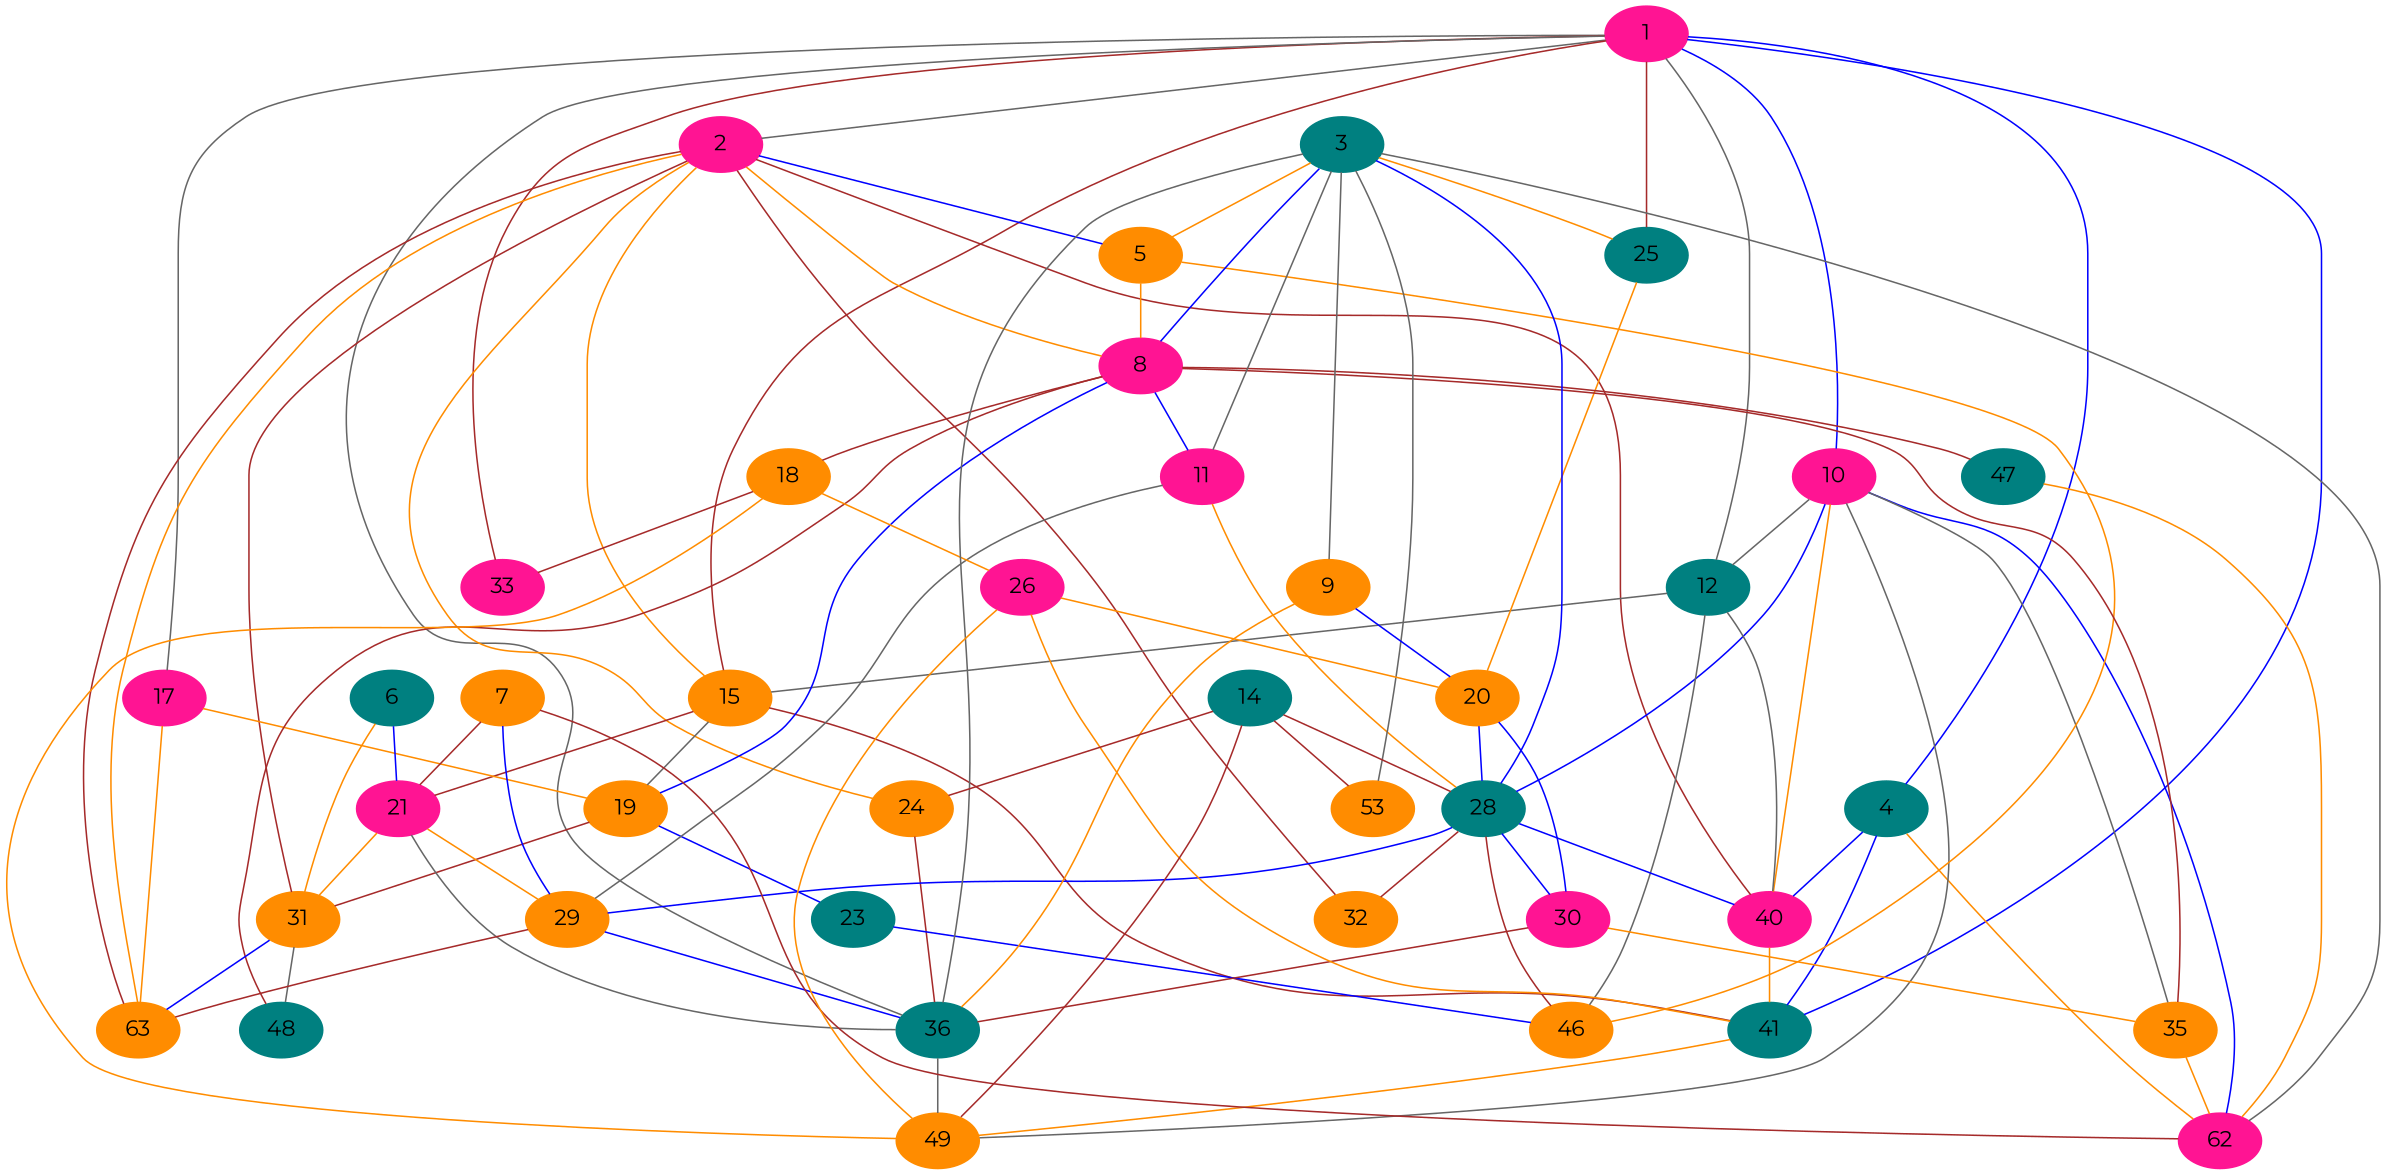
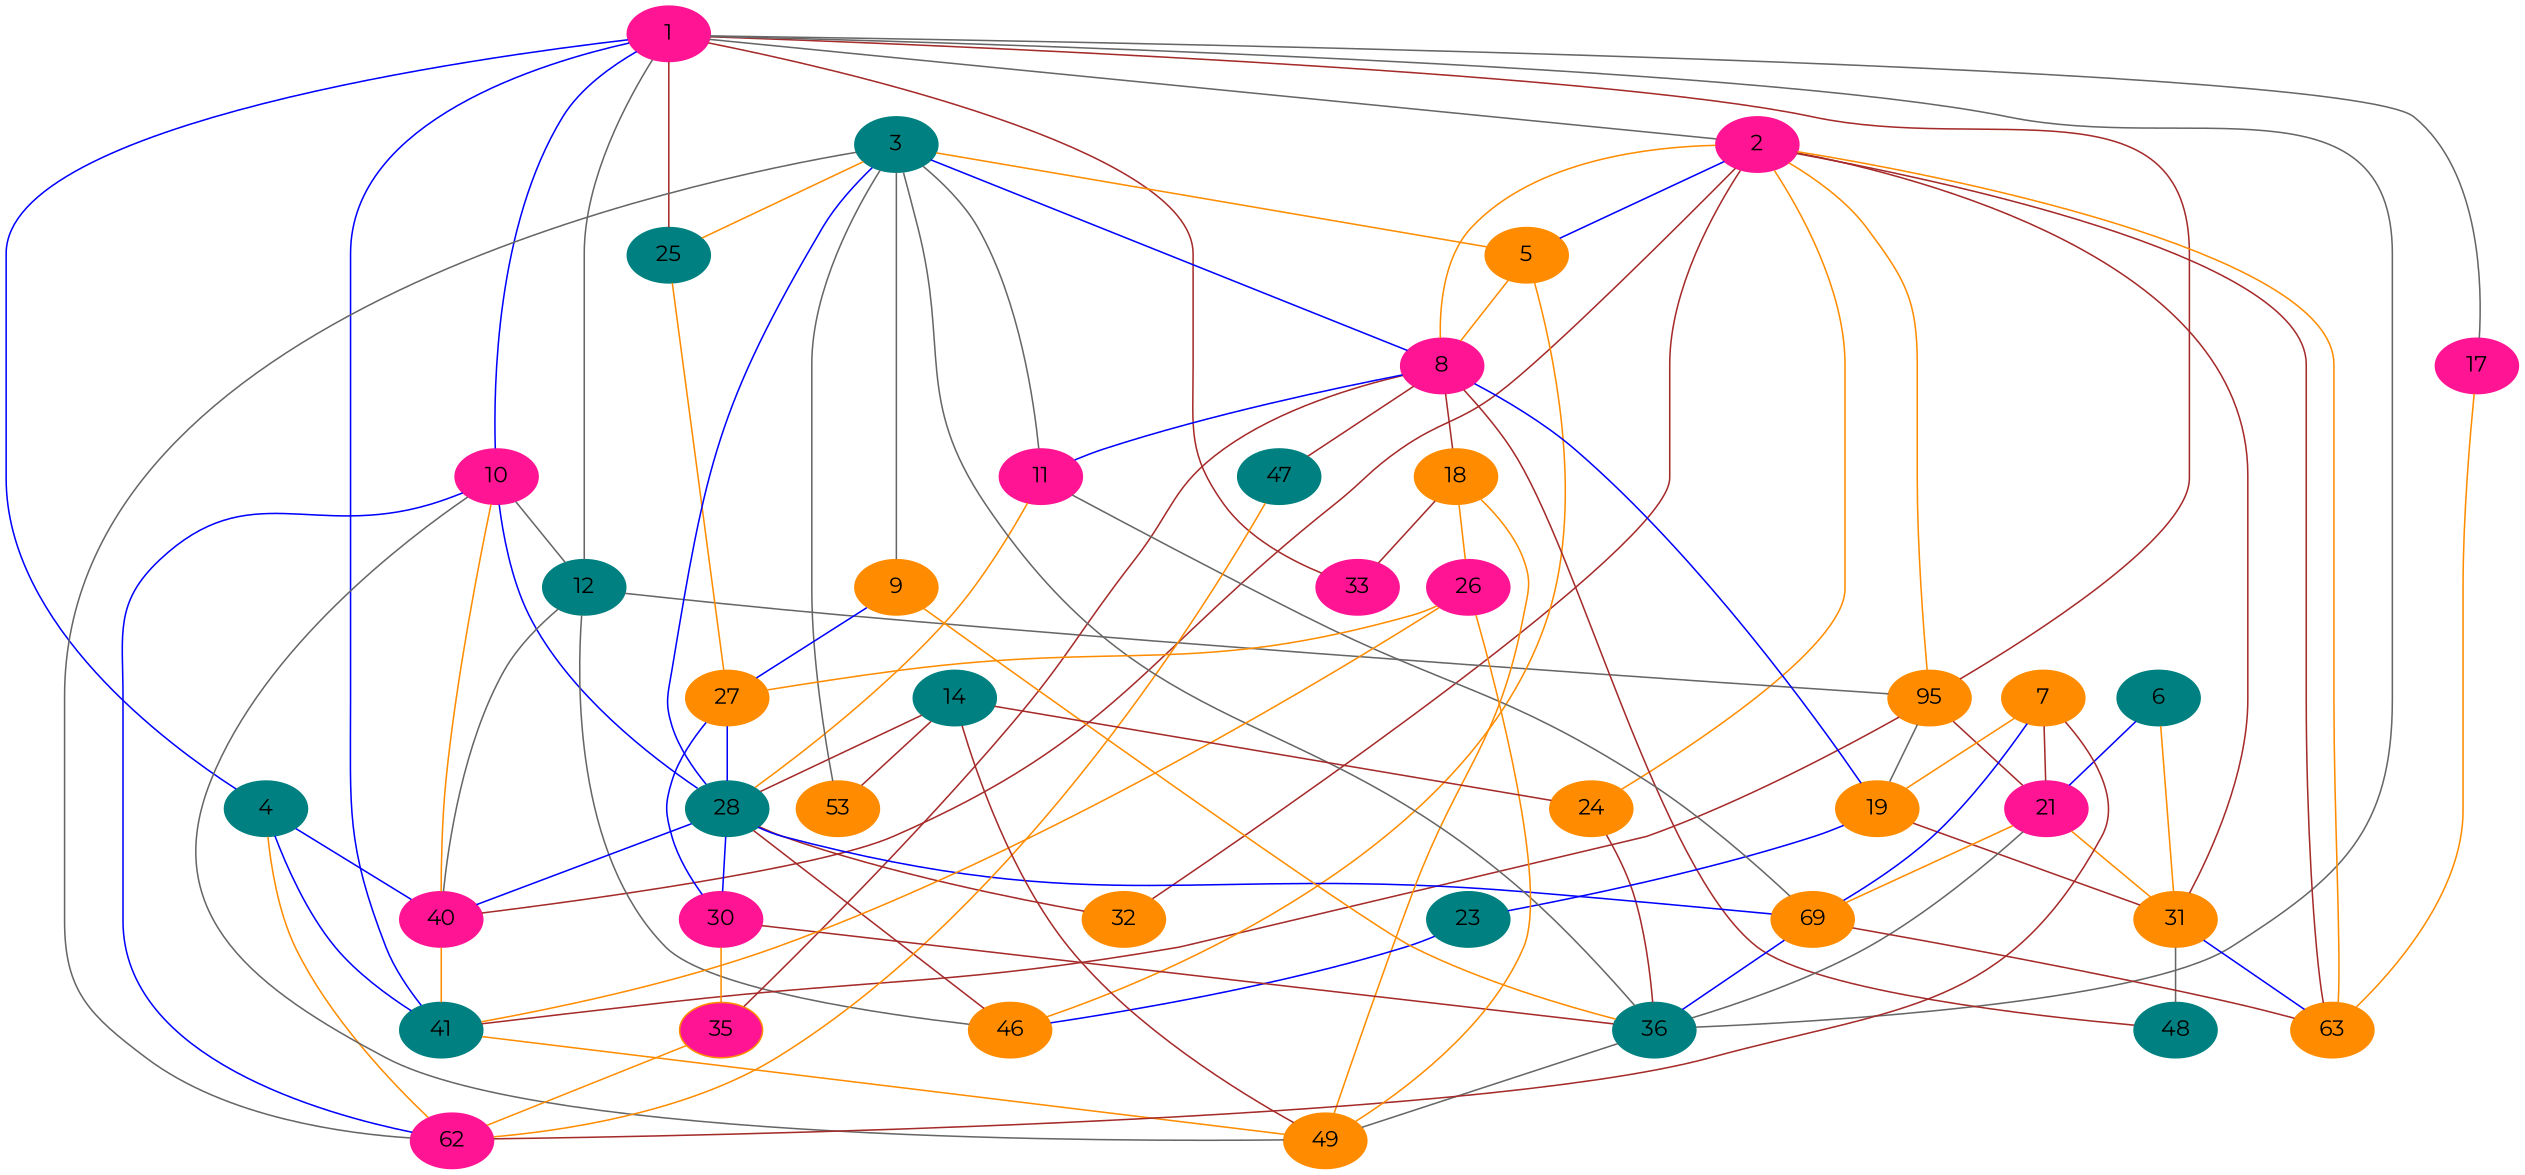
node "15": label "15" -> "95"
node "20": label "20" -> "27"
edge "10" -- "35": removed
edge "17" -- "19": now "7" -- "19"
node "29": label "29" -> "69"
node "35": fillcolor darkorange -> deeppink
